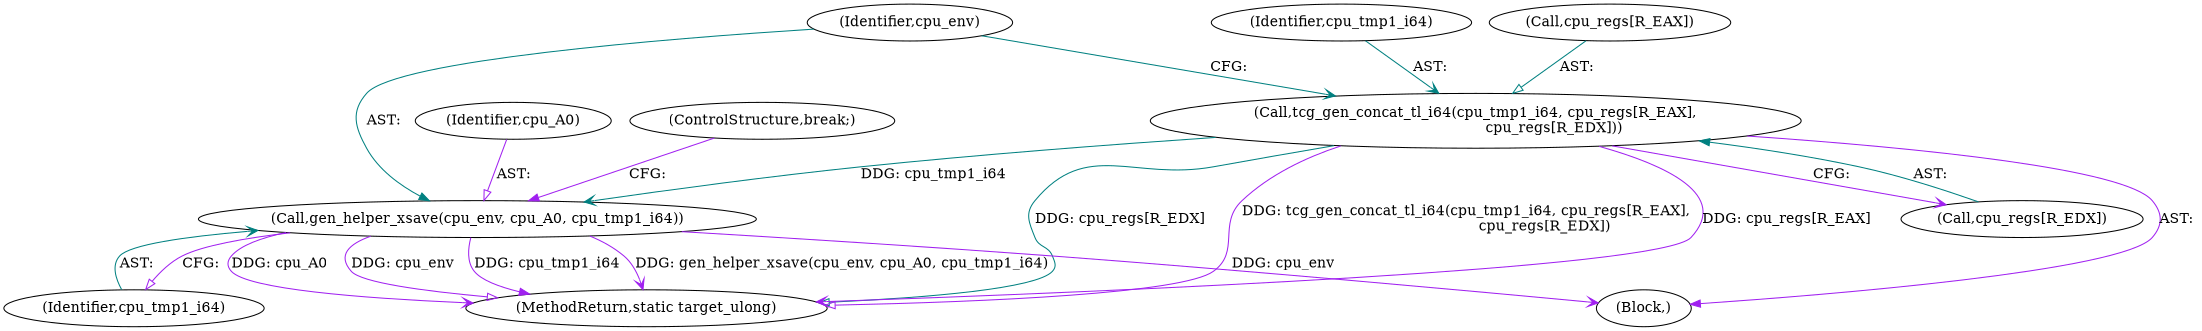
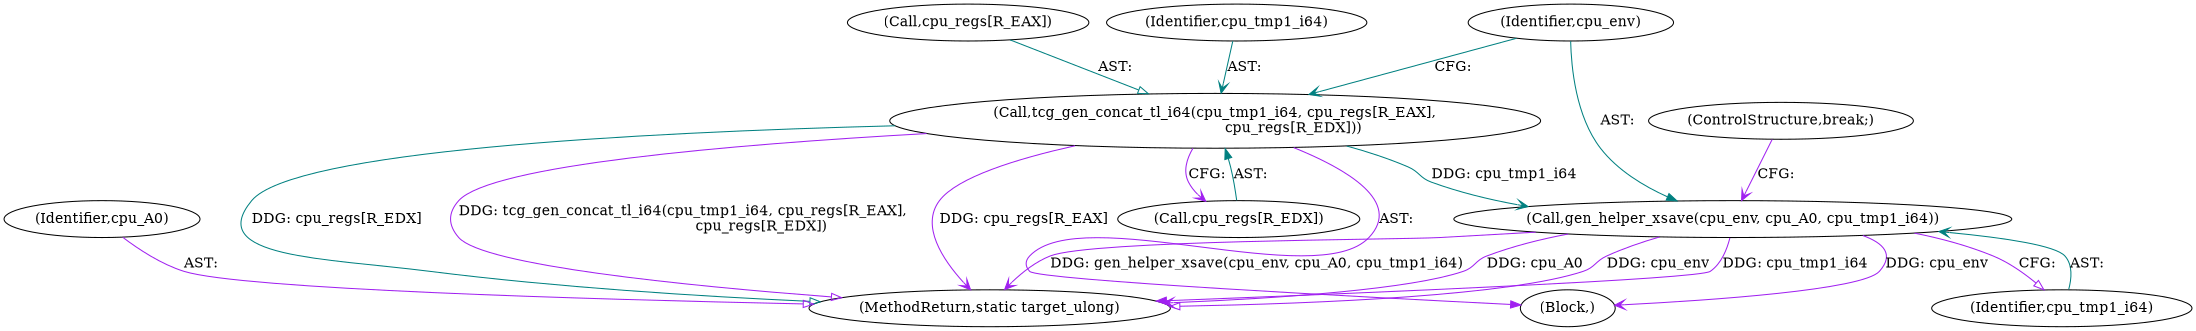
edge "(Identifier,cpu_A0)" -> "(Call,gen_helper_xsave(cpu_env, cpu_A0, cpu_tmp1_i64))": now "(Identifier,cpu_A0)" -> "(MethodReturn,static target_ulong)"
edge "(ControlStructure,break;)" -> "(Call,gen_helper_xsave(cpu_env, cpu_A0, cpu_tmp1_i64))": arrowhead normal -> vee
